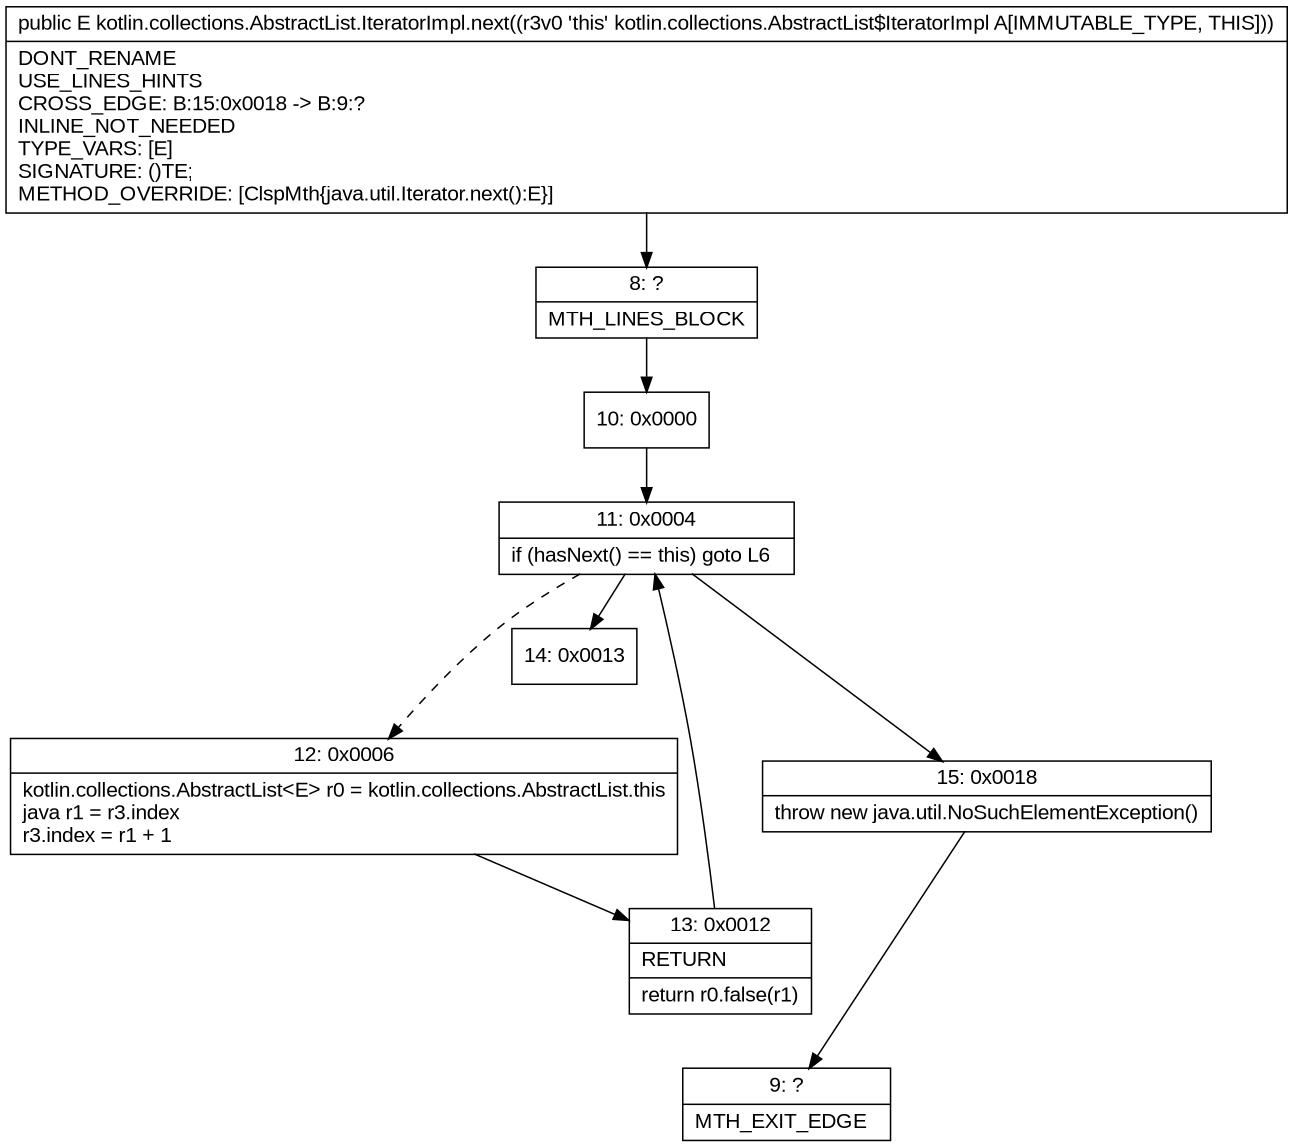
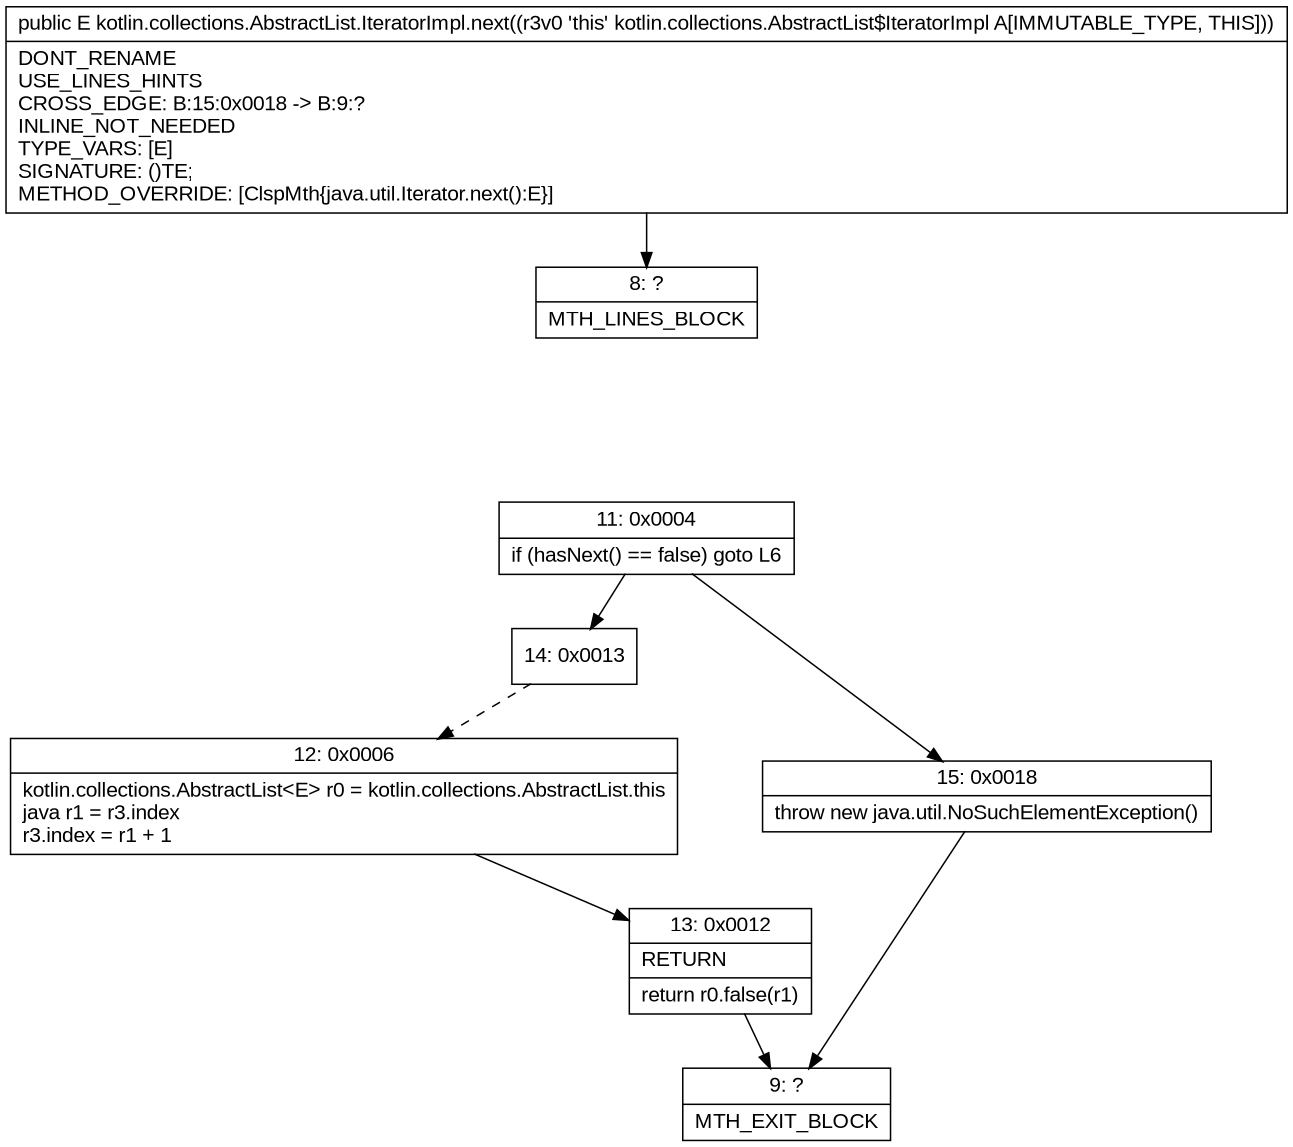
node "10: 0x0000": removed
node "11: 0x0004": text "if (hasNext() == this) goto L6" -> "if (hasNext() == false) goto L6"
edge "11: 0x0004" -> "12: 0x0006": now "14: 0x0013" -> "12: 0x0006"
edge "13: 0x0012" -> "11: 0x0004": now "13: 0x0012" -> "9: ?"
node "9: ?": text "MTH_EXIT_EDGE" -> "MTH_EXIT_BLOCK"
